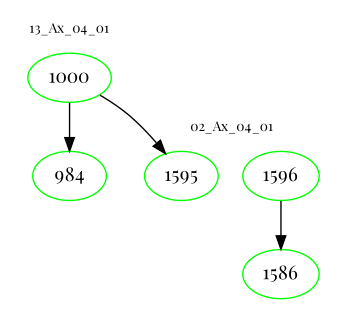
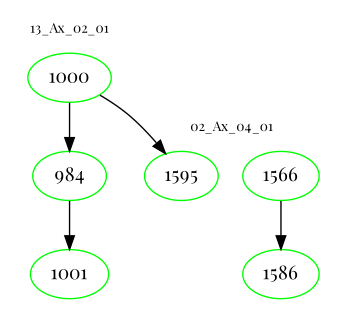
cluster "13_Ax_04_01": label "13_Ax_04_01" -> "13_Ax_02_01"
node "1596": label "1596" -> "1566"
node "1001": added
